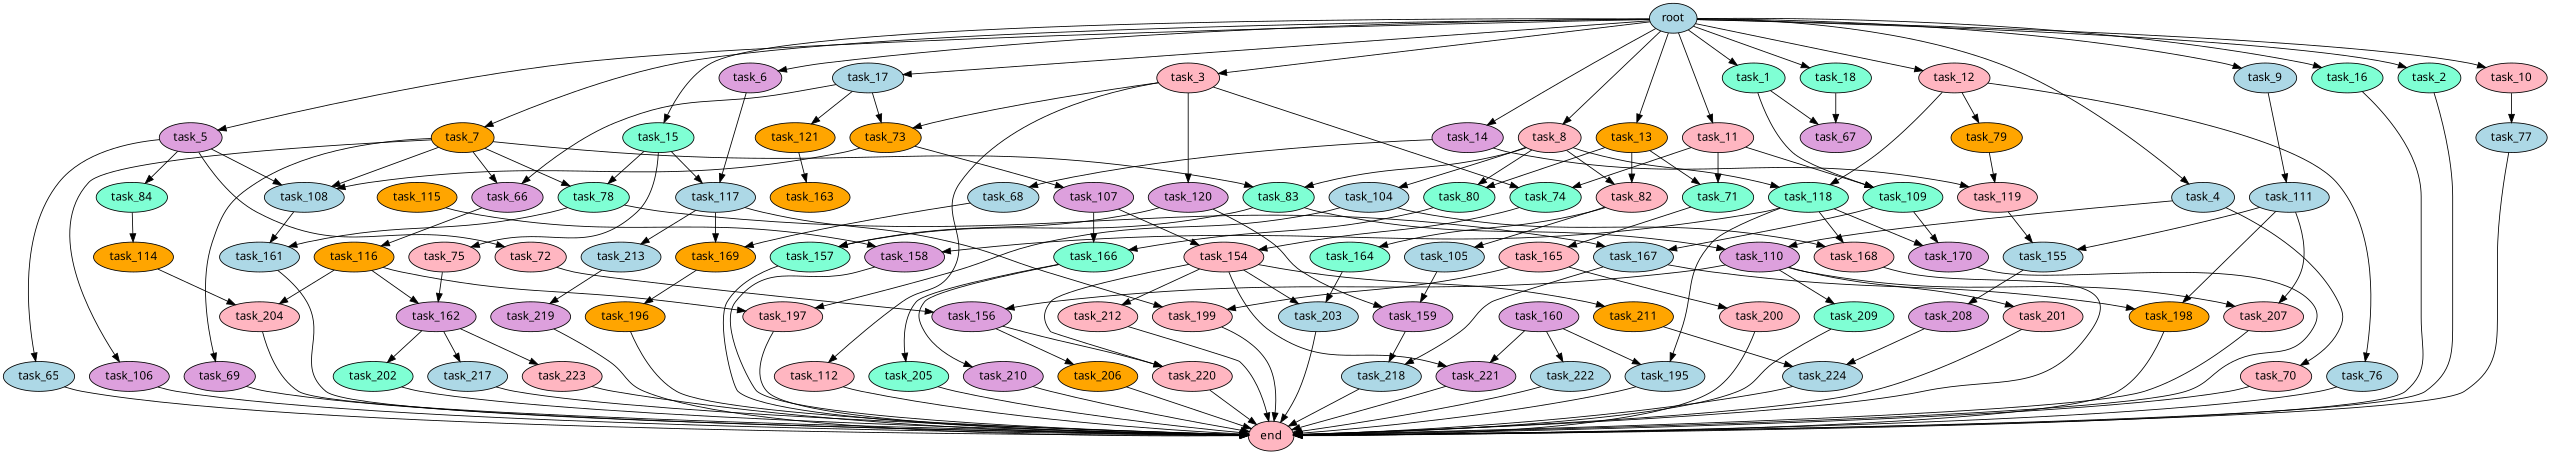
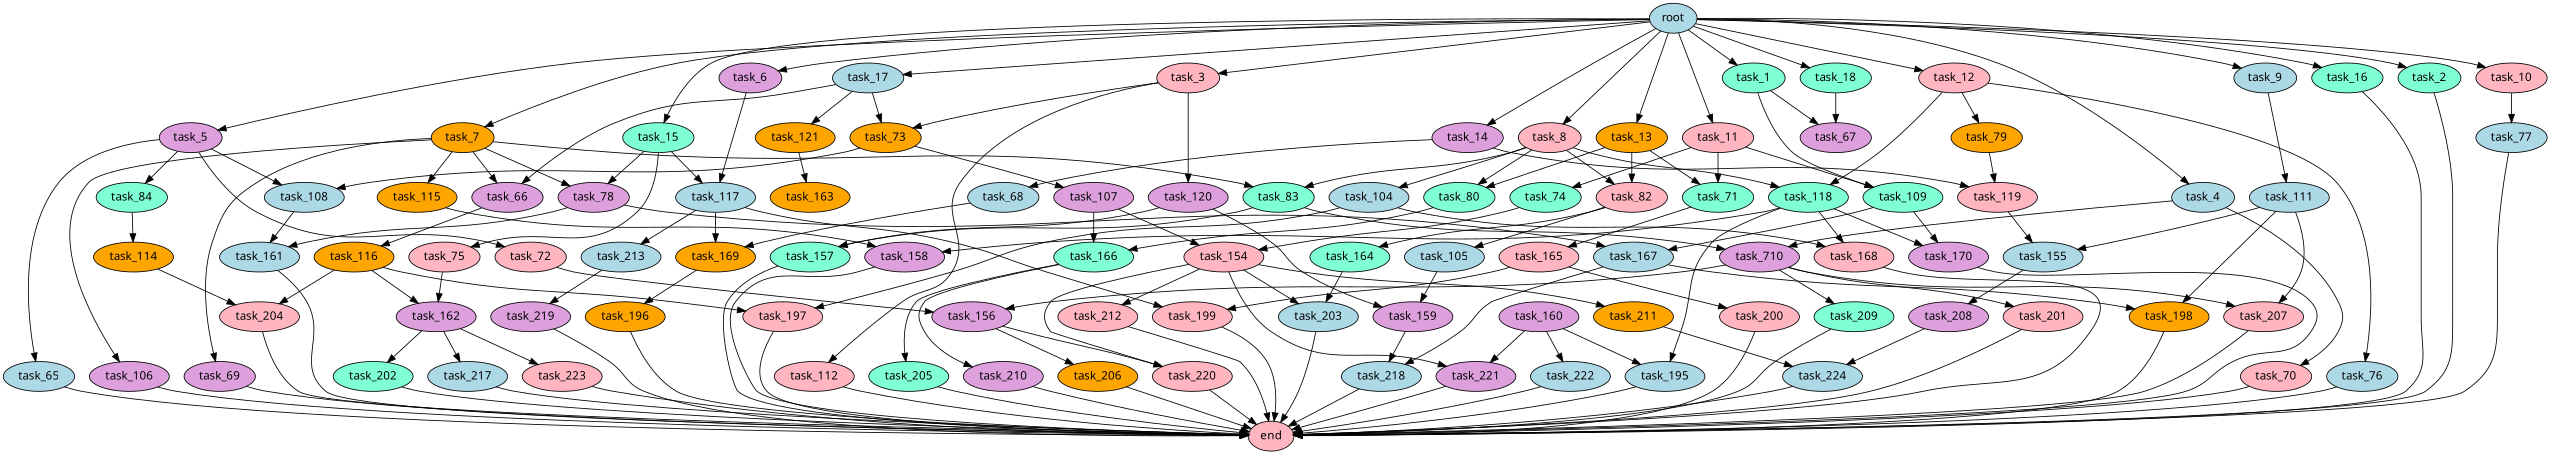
edge "task_3" -> "task_74": removed
edge "task_7" -> "task_108": now "task_7" -> "task_115"
node "task_78": fillcolor aquamarine -> plum
node "task_110": label "task_110" -> "task_710"
